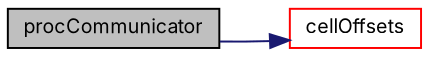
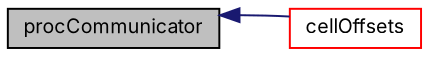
edge "procCommunicator" -> "cellOffsets": reversed
